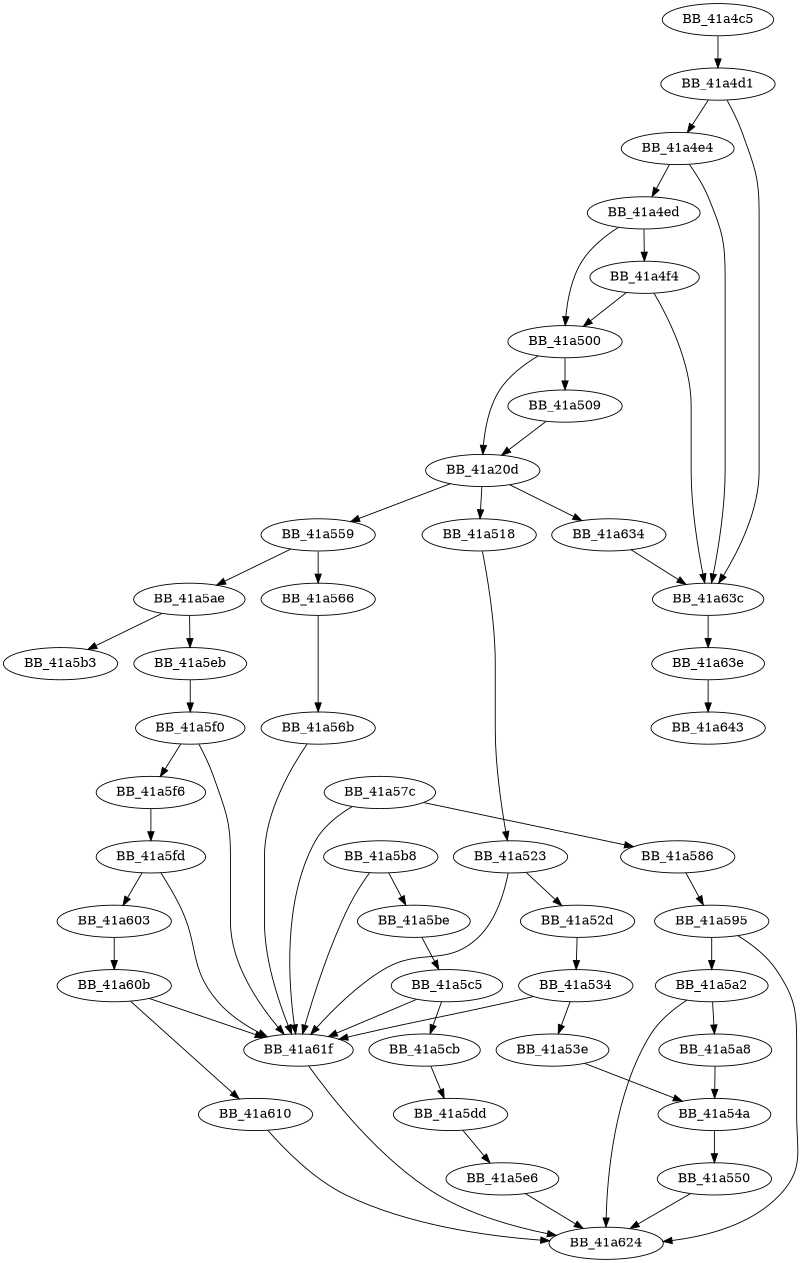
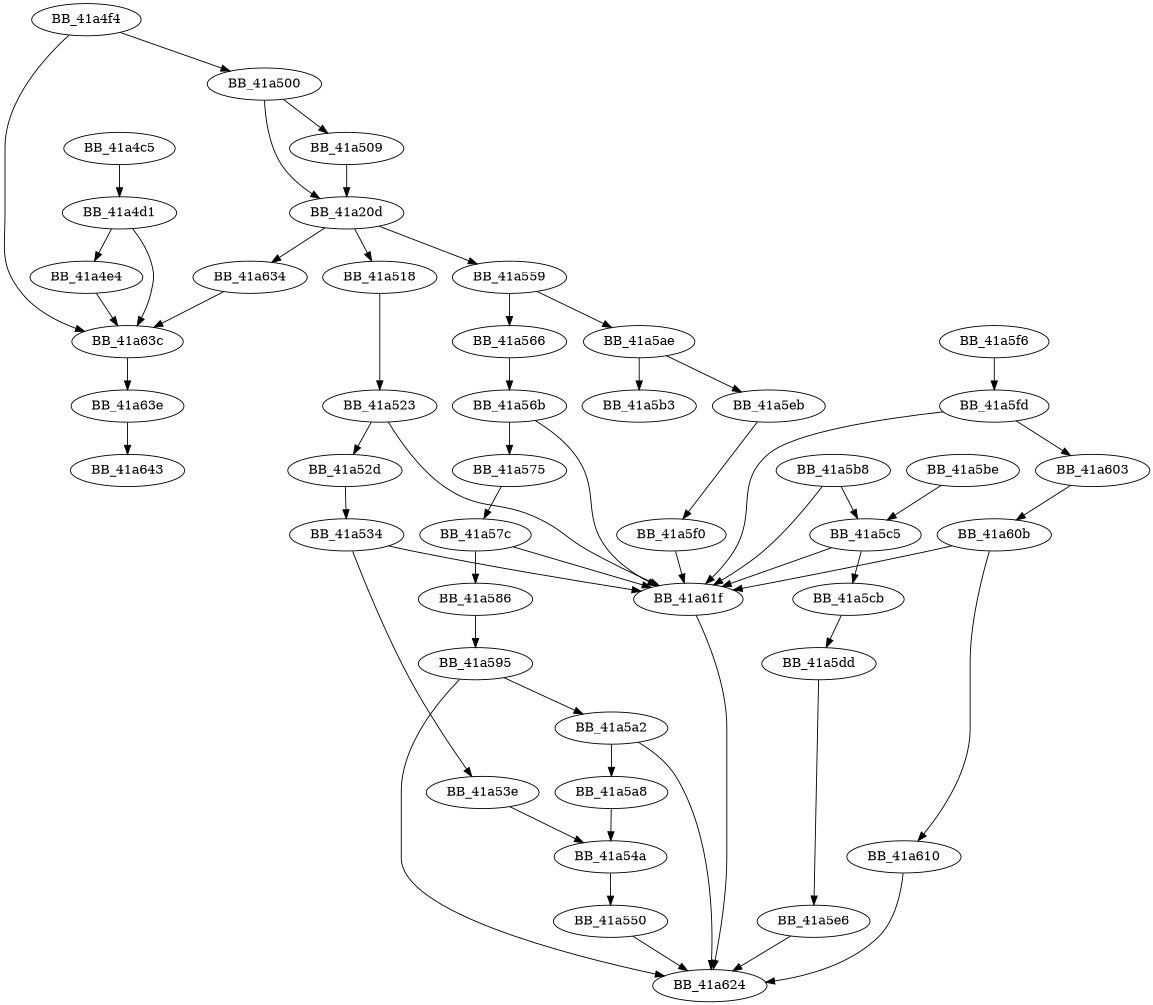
node "BB_41a4ed": removed
node "BB_41a575": added
edge "BB_41a5f0" -> "BB_41a5f6": removed
edge "BB_41a5b8" -> "BB_41a5be": now "BB_41a5b8" -> "BB_41a5c5"
